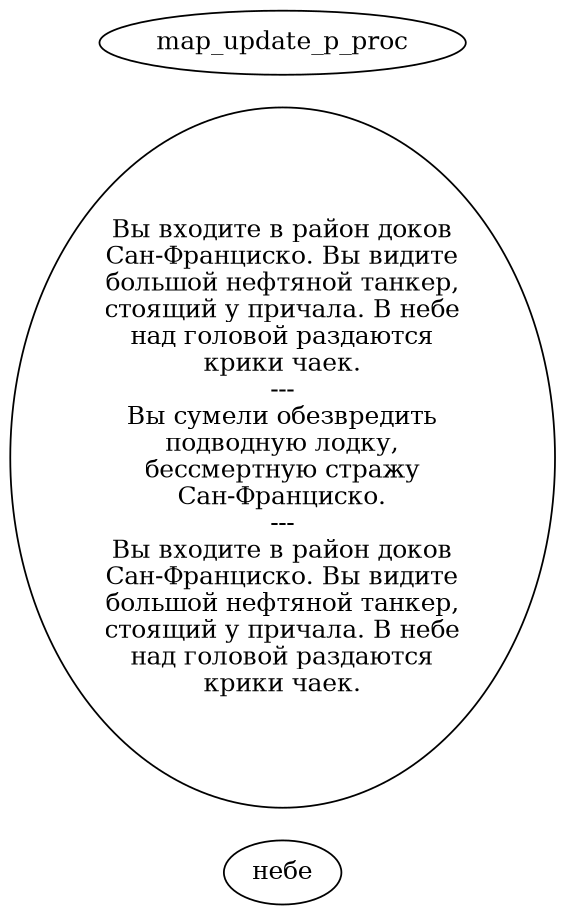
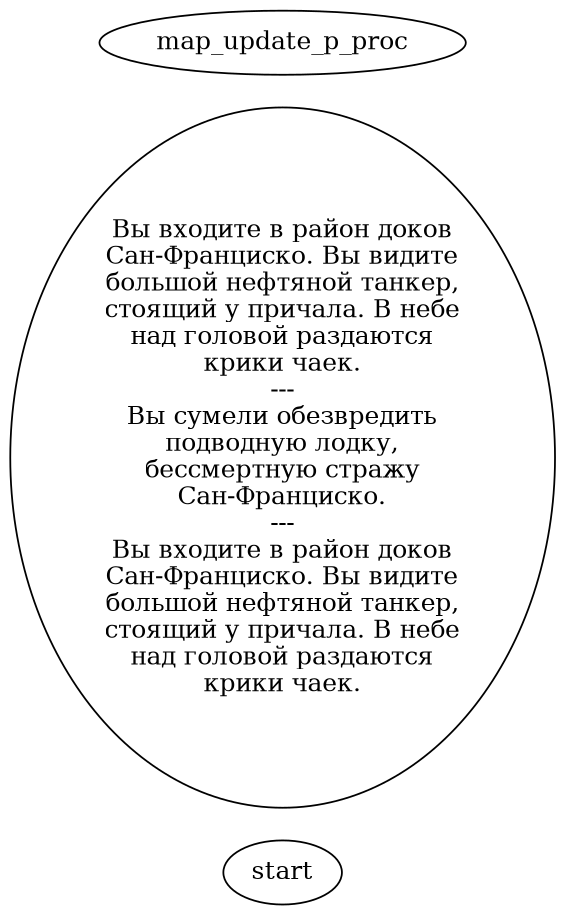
node "небе": label "небе" -> "start"
